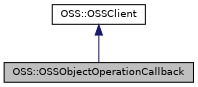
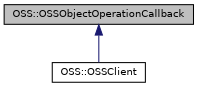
edge "OSS::OSSObjectOperationCallback" -> "OSS::OSSClient": reversed
